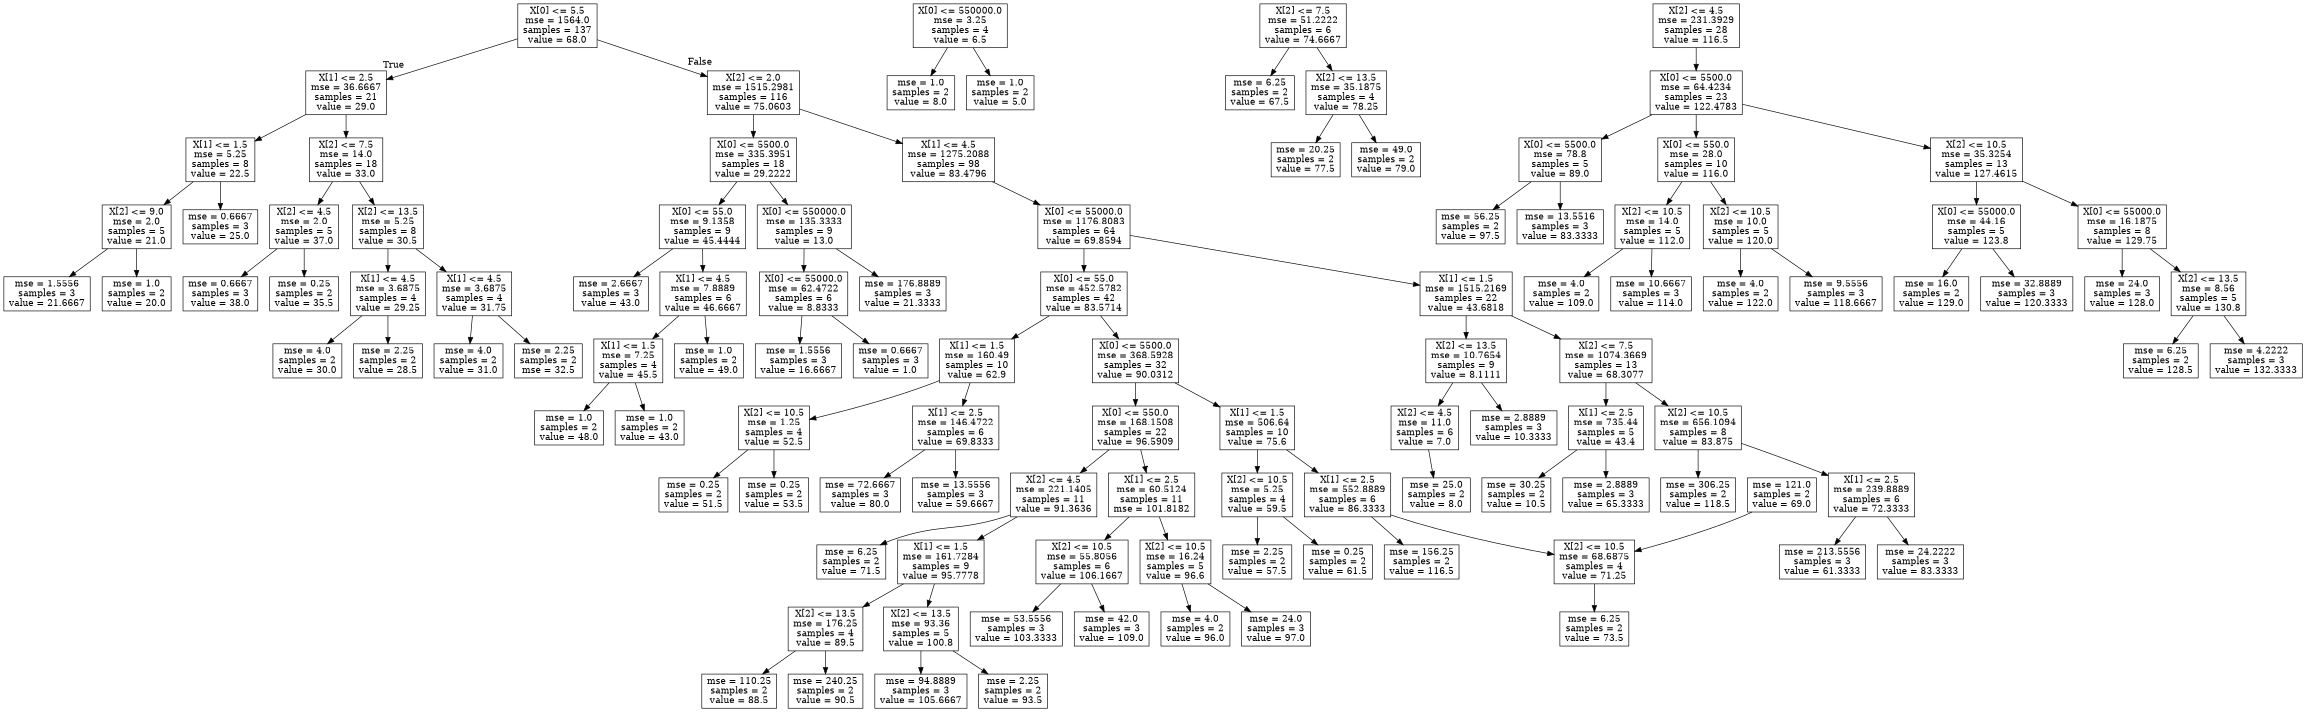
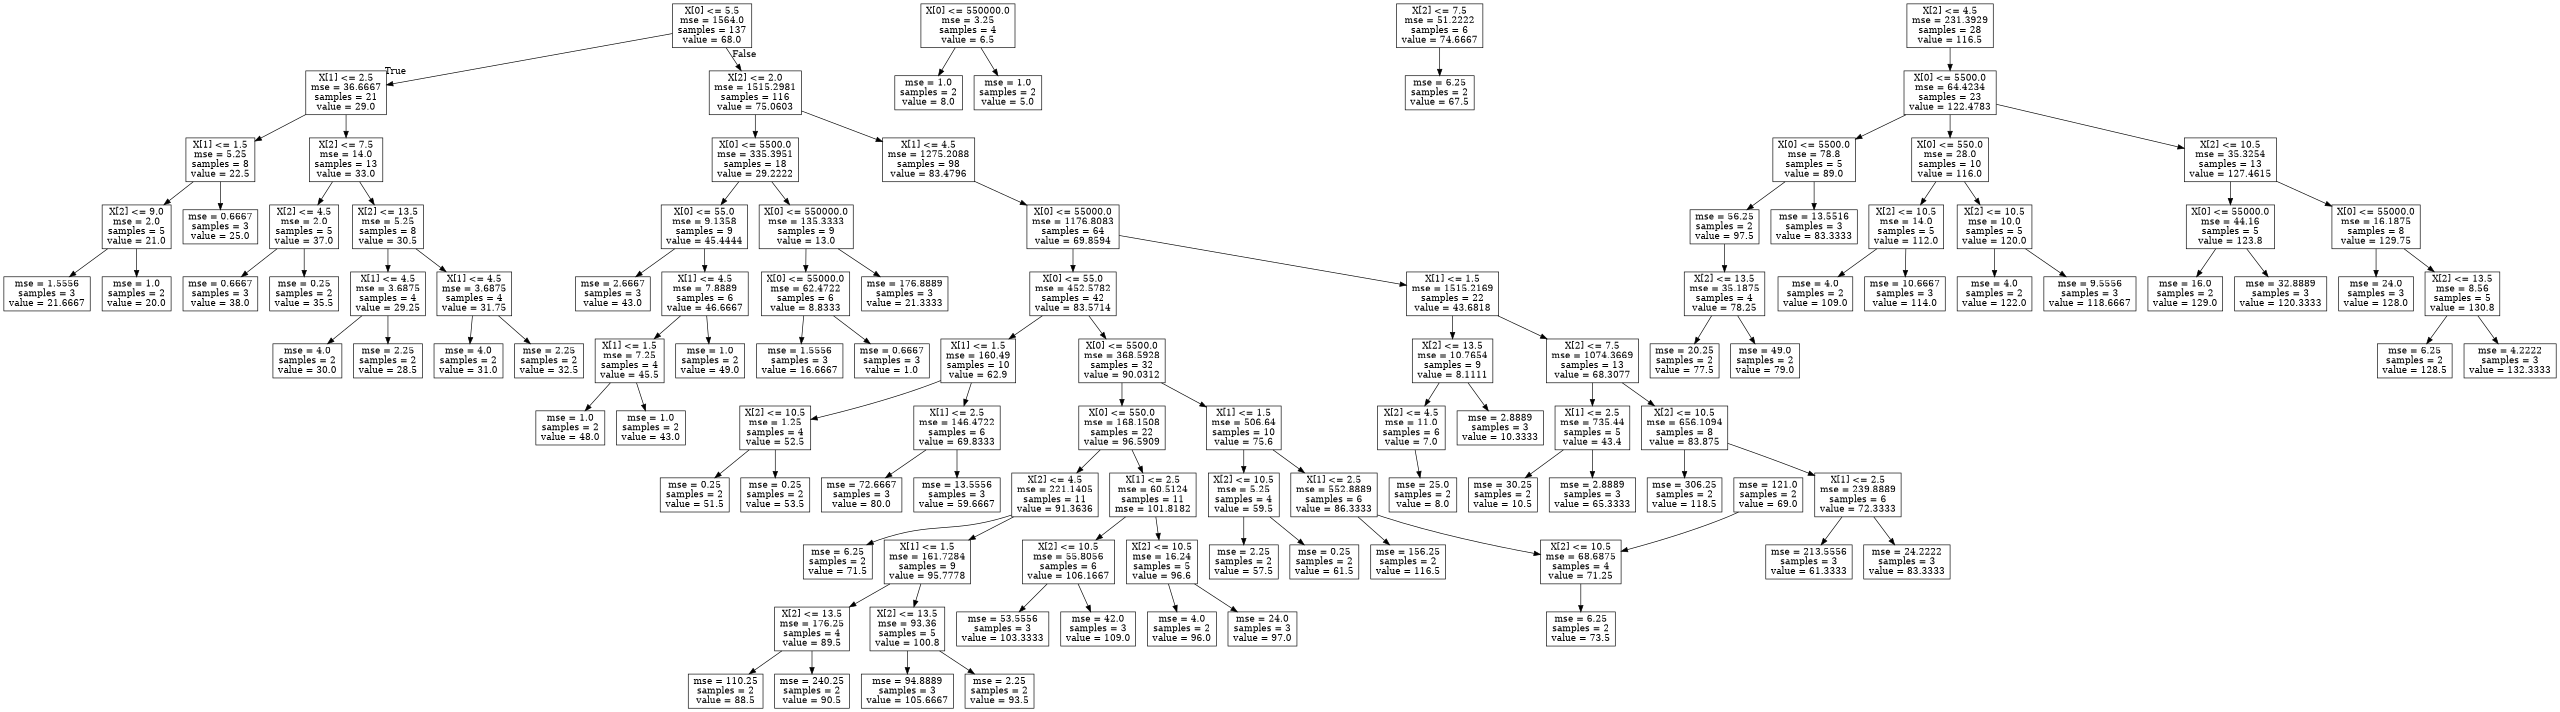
edge "X[2] <= 7.5 mse = 51.2222 samples = 6 value = 74.6667" -> "X[2] <= 13.5 mse = 35.1875 samples = 4 value = 78.25": now "mse = 56.25 samples = 2 value = 97.5" -> "X[2] <= 13.5 mse = 35.1875 samples = 4 value = 78.25"
node "X[2] <= 7.5 mse = 14.0 samples = 18 value = 33.0": label "X[2] <= 7.5 mse = 14.0 samples = 18 value = 33.0" -> "X[2] <= 7.5 mse = 14.0 samples = 13 value = 33.0"
node "mse = 2.25 samples = 2 mse = 32.5": label "mse = 2.25 samples = 2 mse = 32.5" -> "mse = 2.25 samples = 2 value = 32.5"
